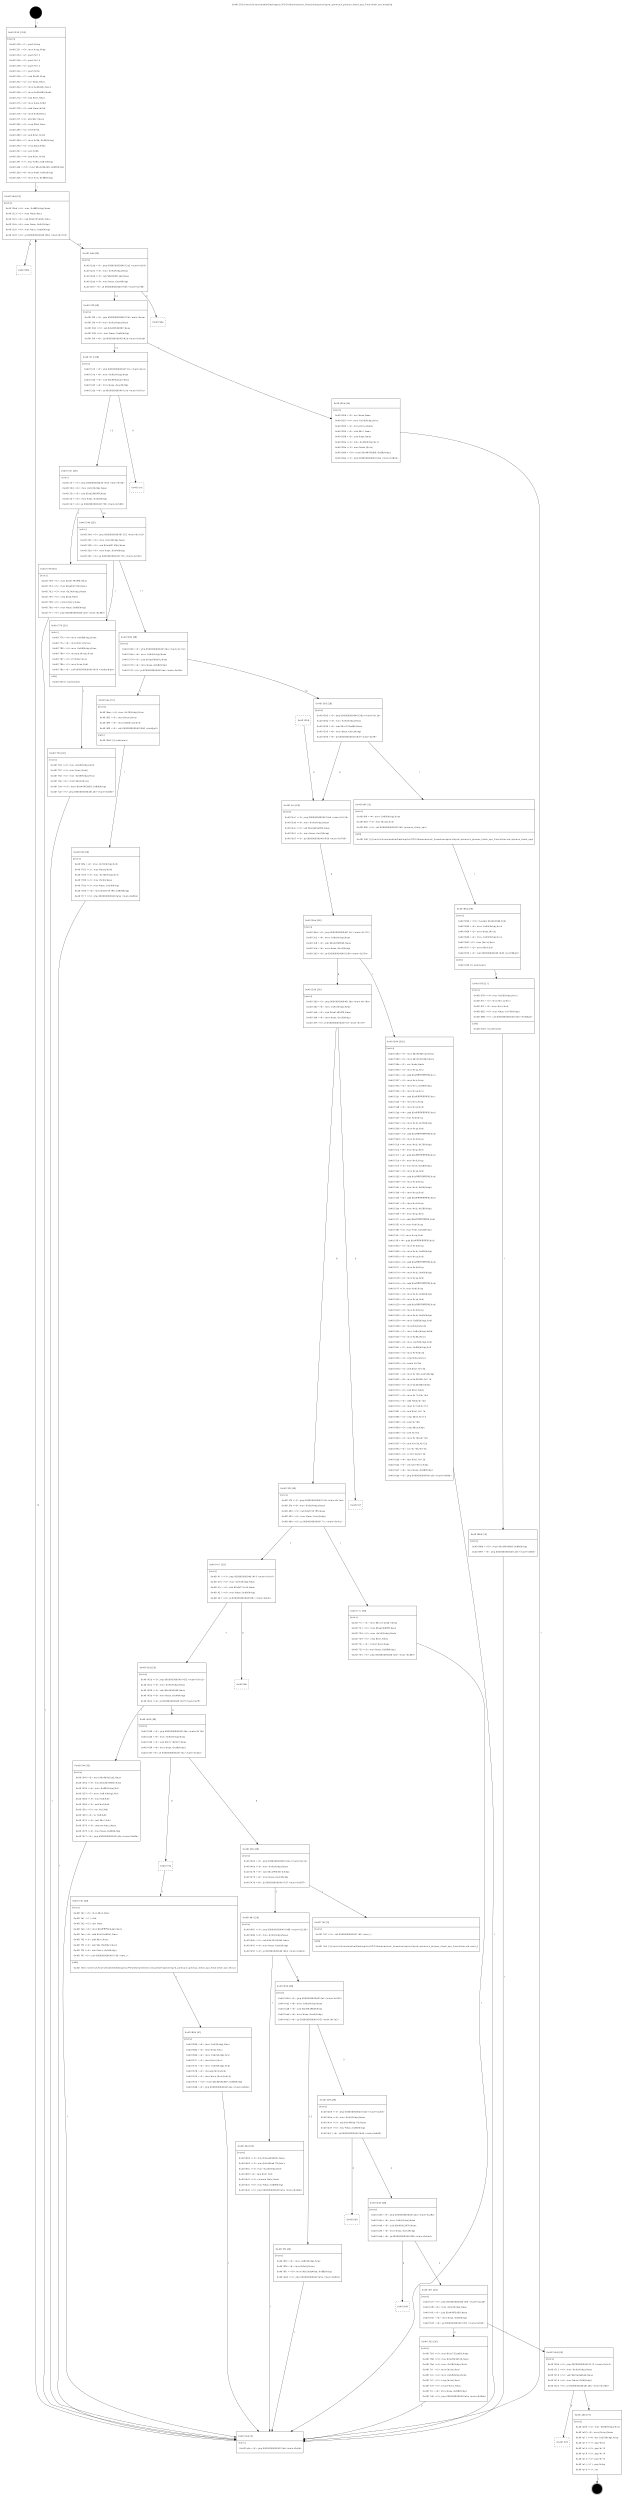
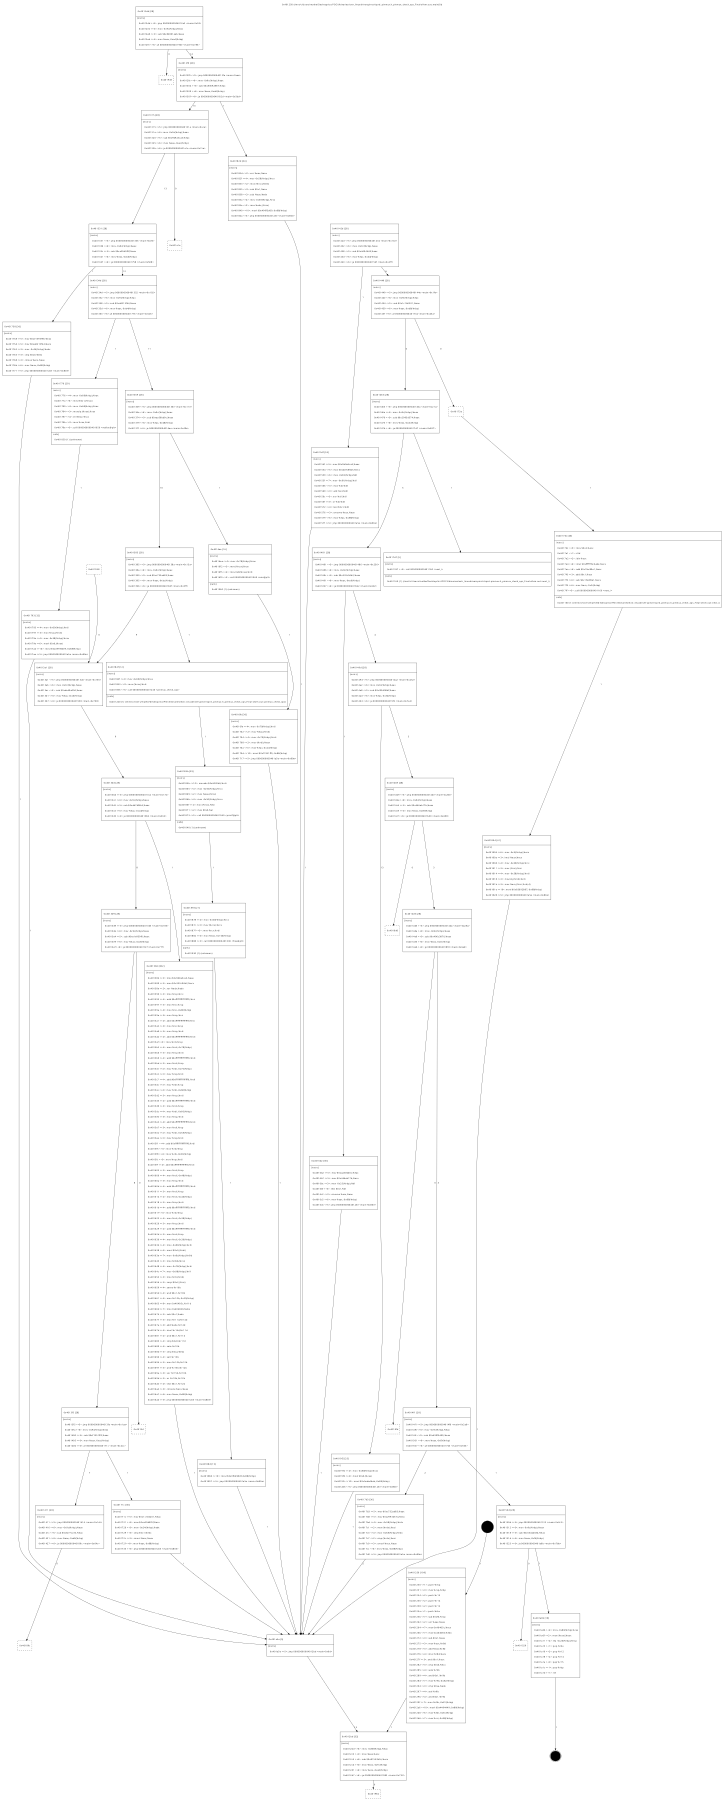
edge "0x4012bd [32]" -> "0x4012dd [28]": removed, label "14"
edge "0x401411 [28]" -> "0x40142d [28]": removed, label "7"
